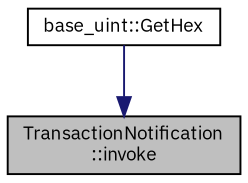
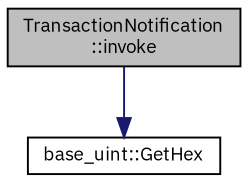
edge "base_uint::GetHex" -> "TransactionNotification ::invoke": reversed
